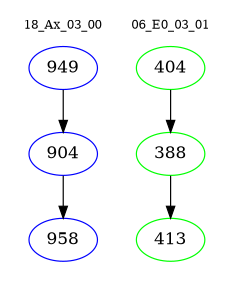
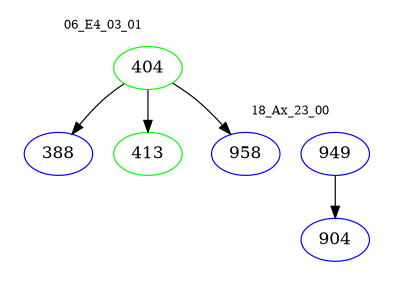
cluster "18_Ax_03_00": label "18_Ax_03_00" -> "18_Ax_23_00"
cluster "06_E0_03_01": label "06_E0_03_01" -> "06_E4_03_01"
node "388": color green -> blue
edge "904" -> "958": now "404" -> "958"
edge "388" -> "413": now "404" -> "413"
